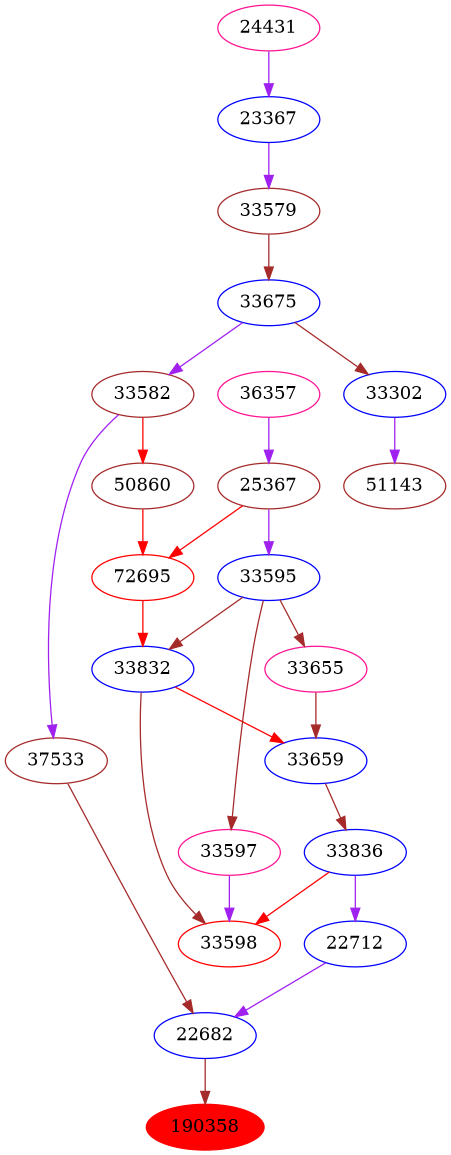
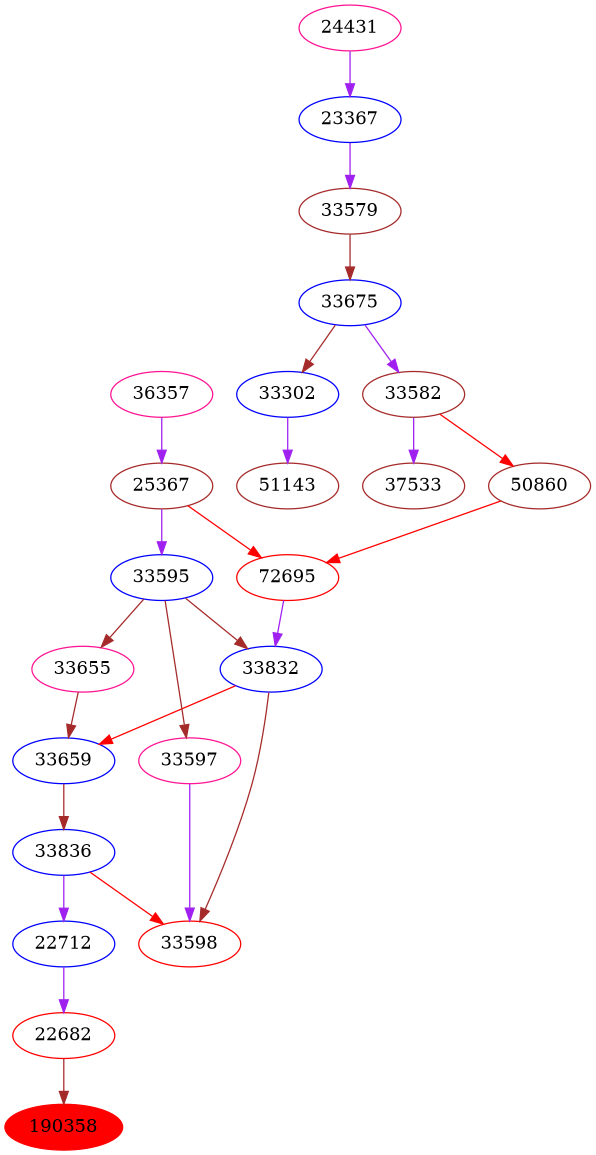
edge "72695" -> "33832": color red -> purple
edge "37533" -> "22682": removed
node "22682": color blue -> red
